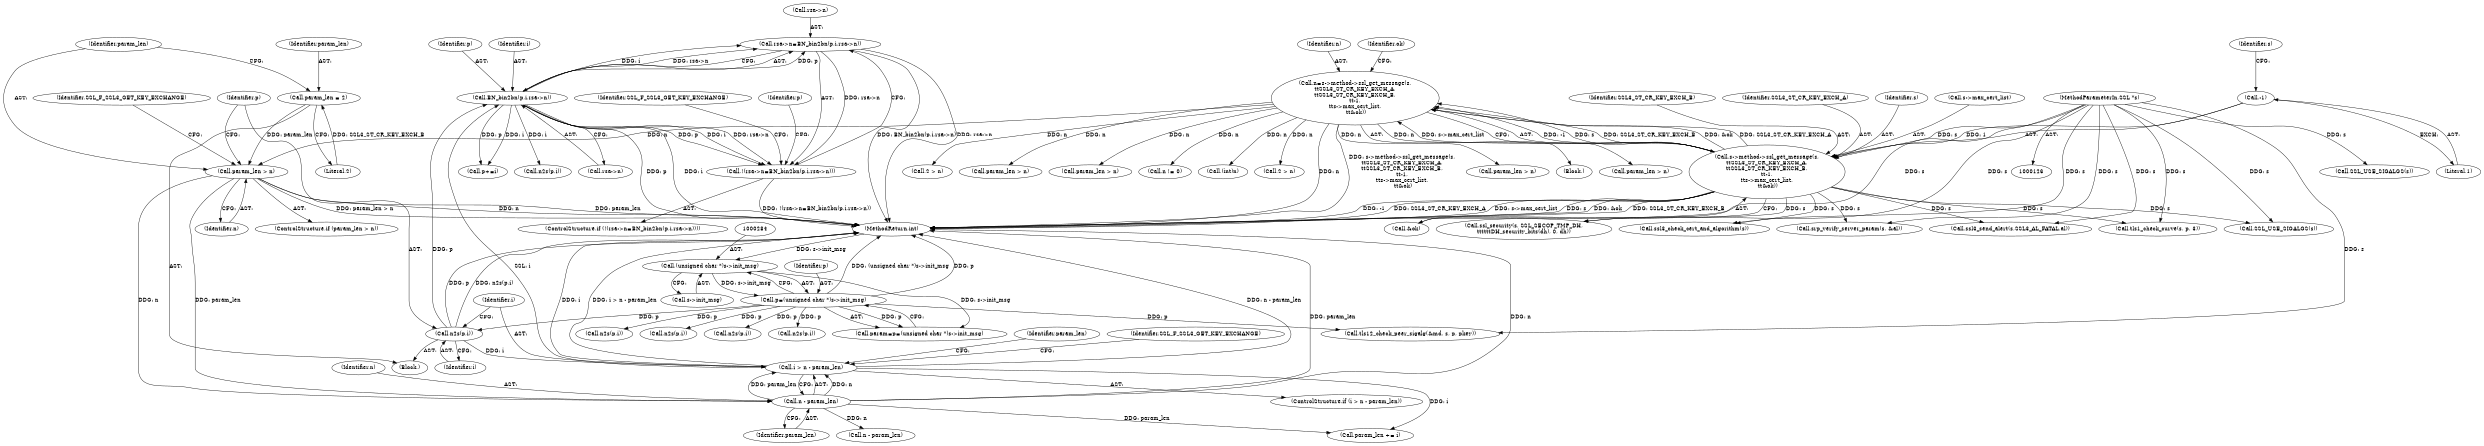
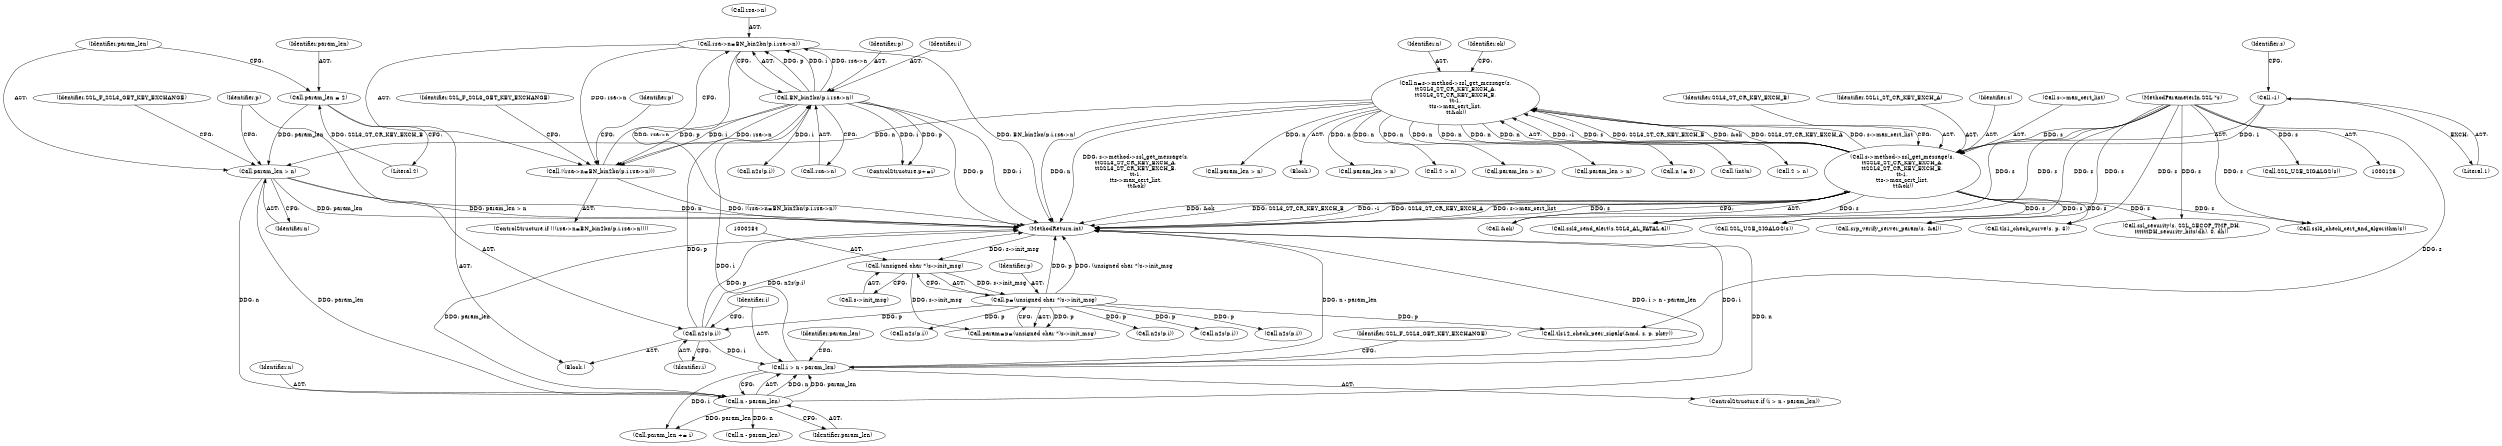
node "(Identifier,SSL3_ST_CR_KEY_EXCH_A)": label "(Identifier,SSL3_ST_CR_KEY_EXCH_A)" -> "(Identifier,SSL1_ST_CR_KEY_EXCH_A)"
node "(Call,p+=i)": label "(Call,p+=i)" -> "(ControlStructure,p+=i)"
node "(ControlStructure,if (param_len > n))": removed
edge "(Call,i > n - param_len)" -> "(Call,BN_bin2bn(p,i,rsa->n))": label "SSL: i" -> "DDG: i"
